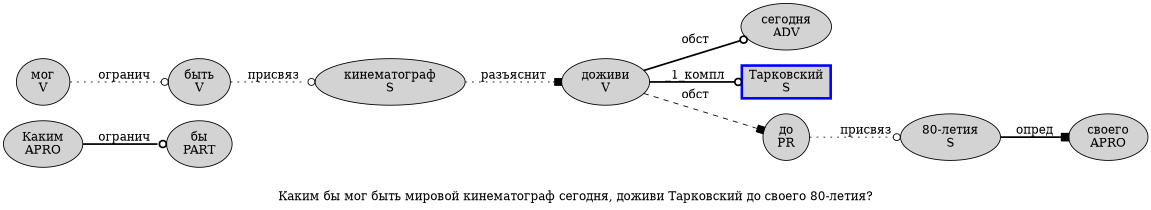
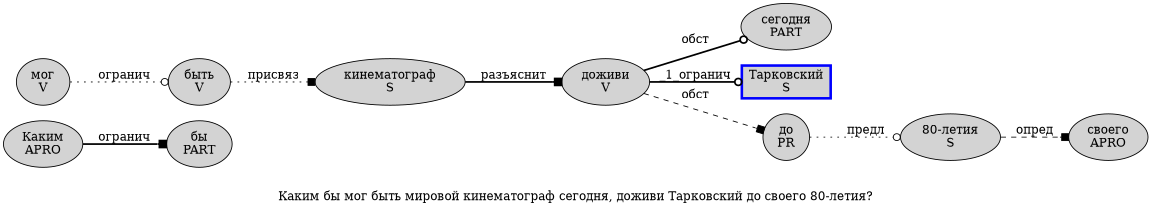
node "сегодня ADV": label "сегодня ADV" -> "сегодня PART"
edge "доживи V" -> "Тарковский S": label "_1_компл" -> "_1_огранич"
edge "быть V" -> "кинематограф S": arrowhead odot -> box
edge "кинематограф S" -> "доживи V": style dotted -> bold
edge "до PR" -> "80-летия S": label "присвяз" -> "предл"
edge "80-летия S" -> "своего APRO": style bold -> dashed
edge "Каким APRO" -> "бы PART": arrowhead odot -> box
